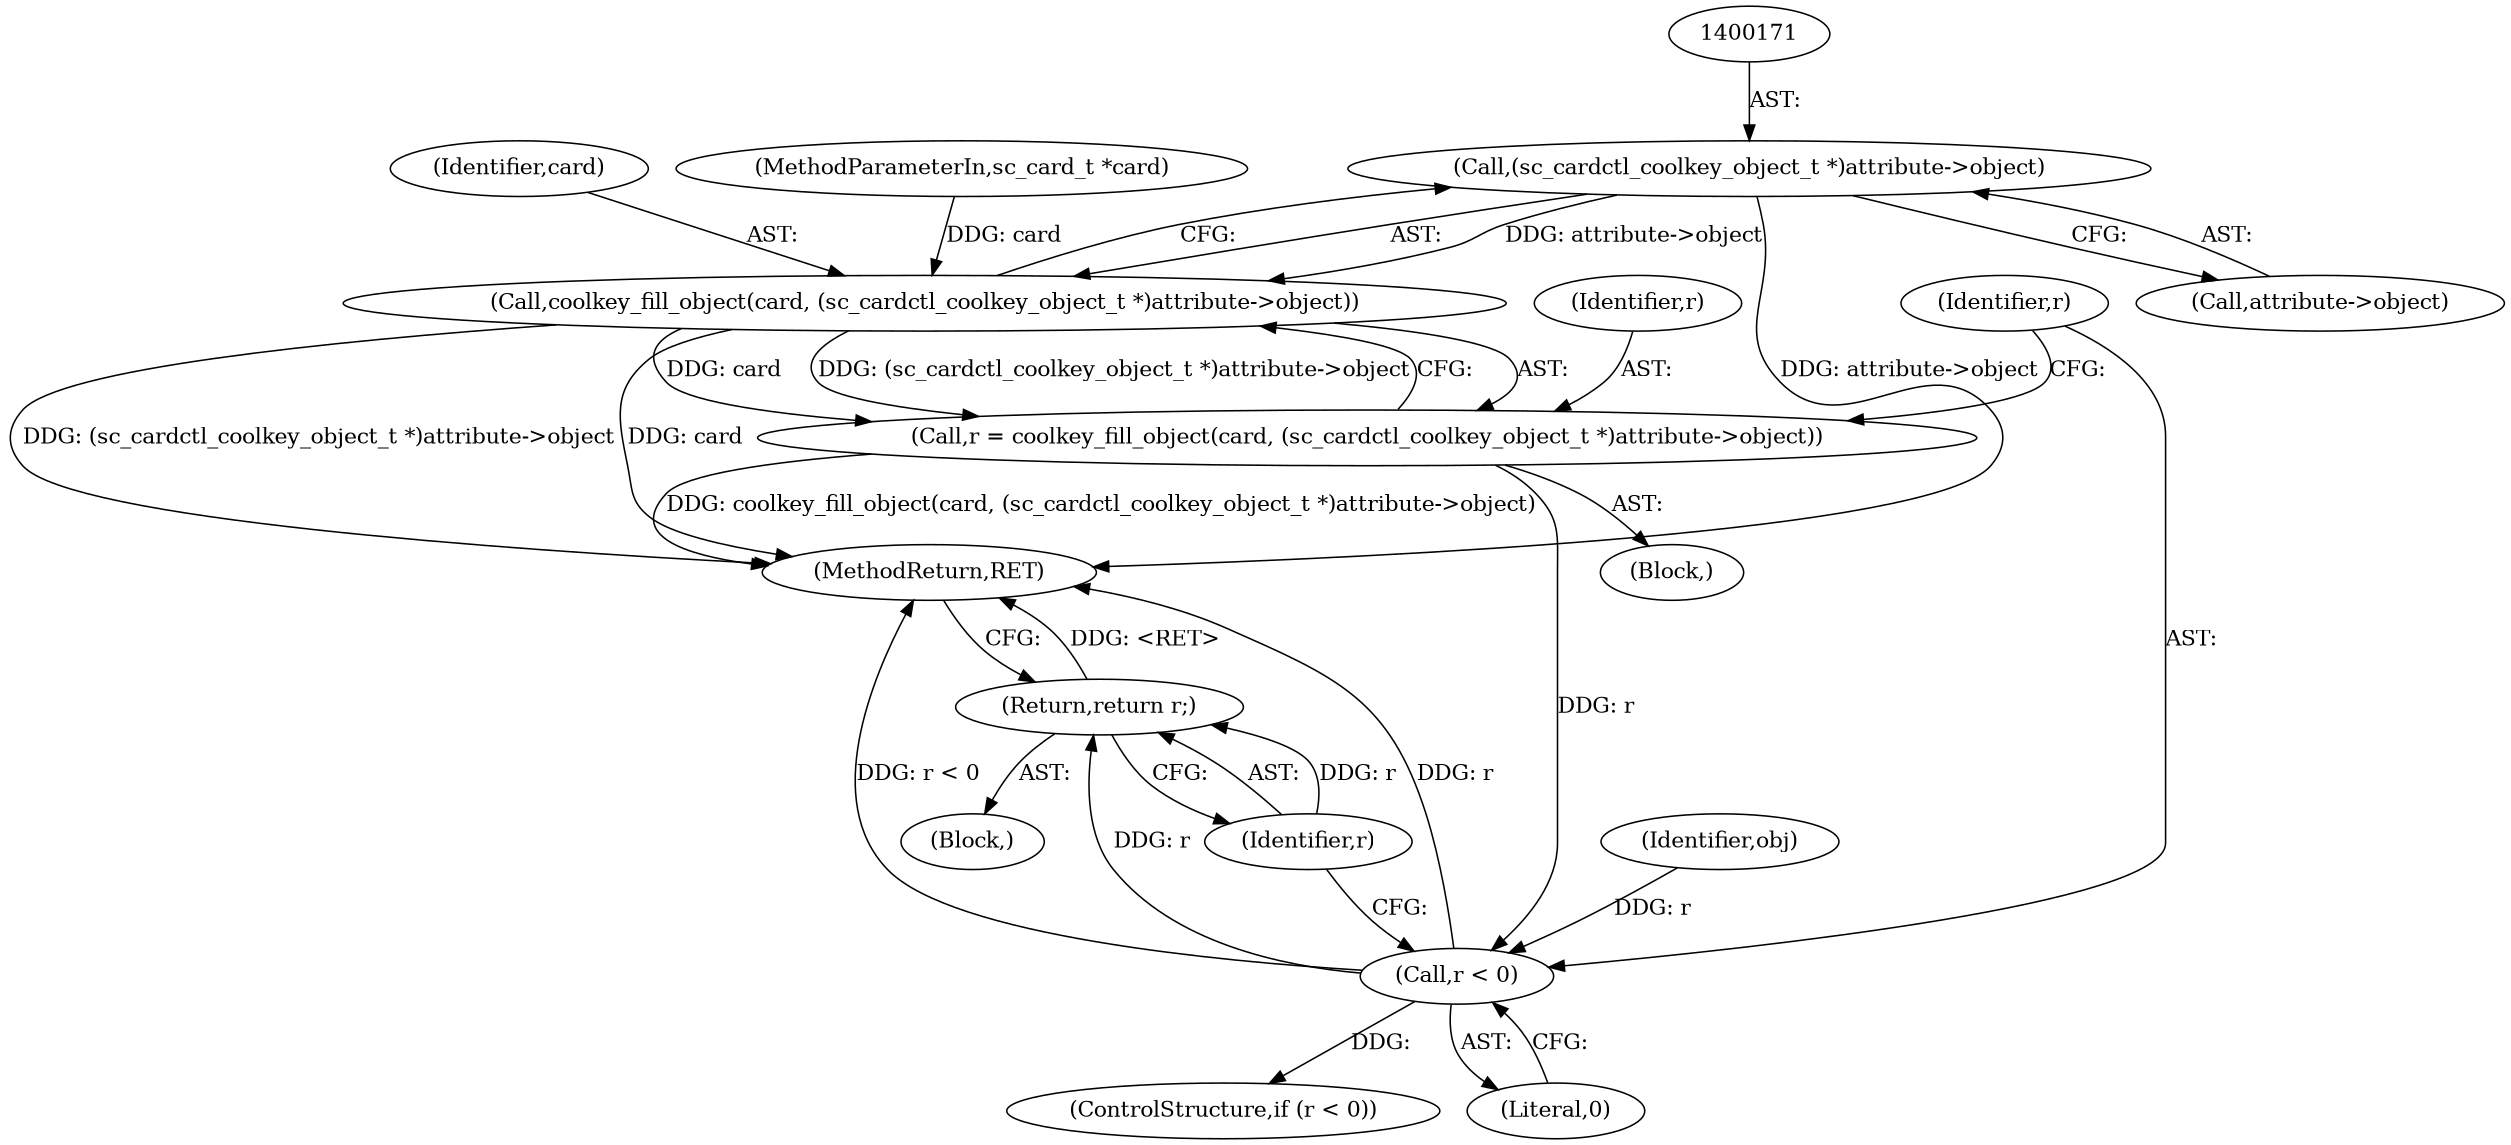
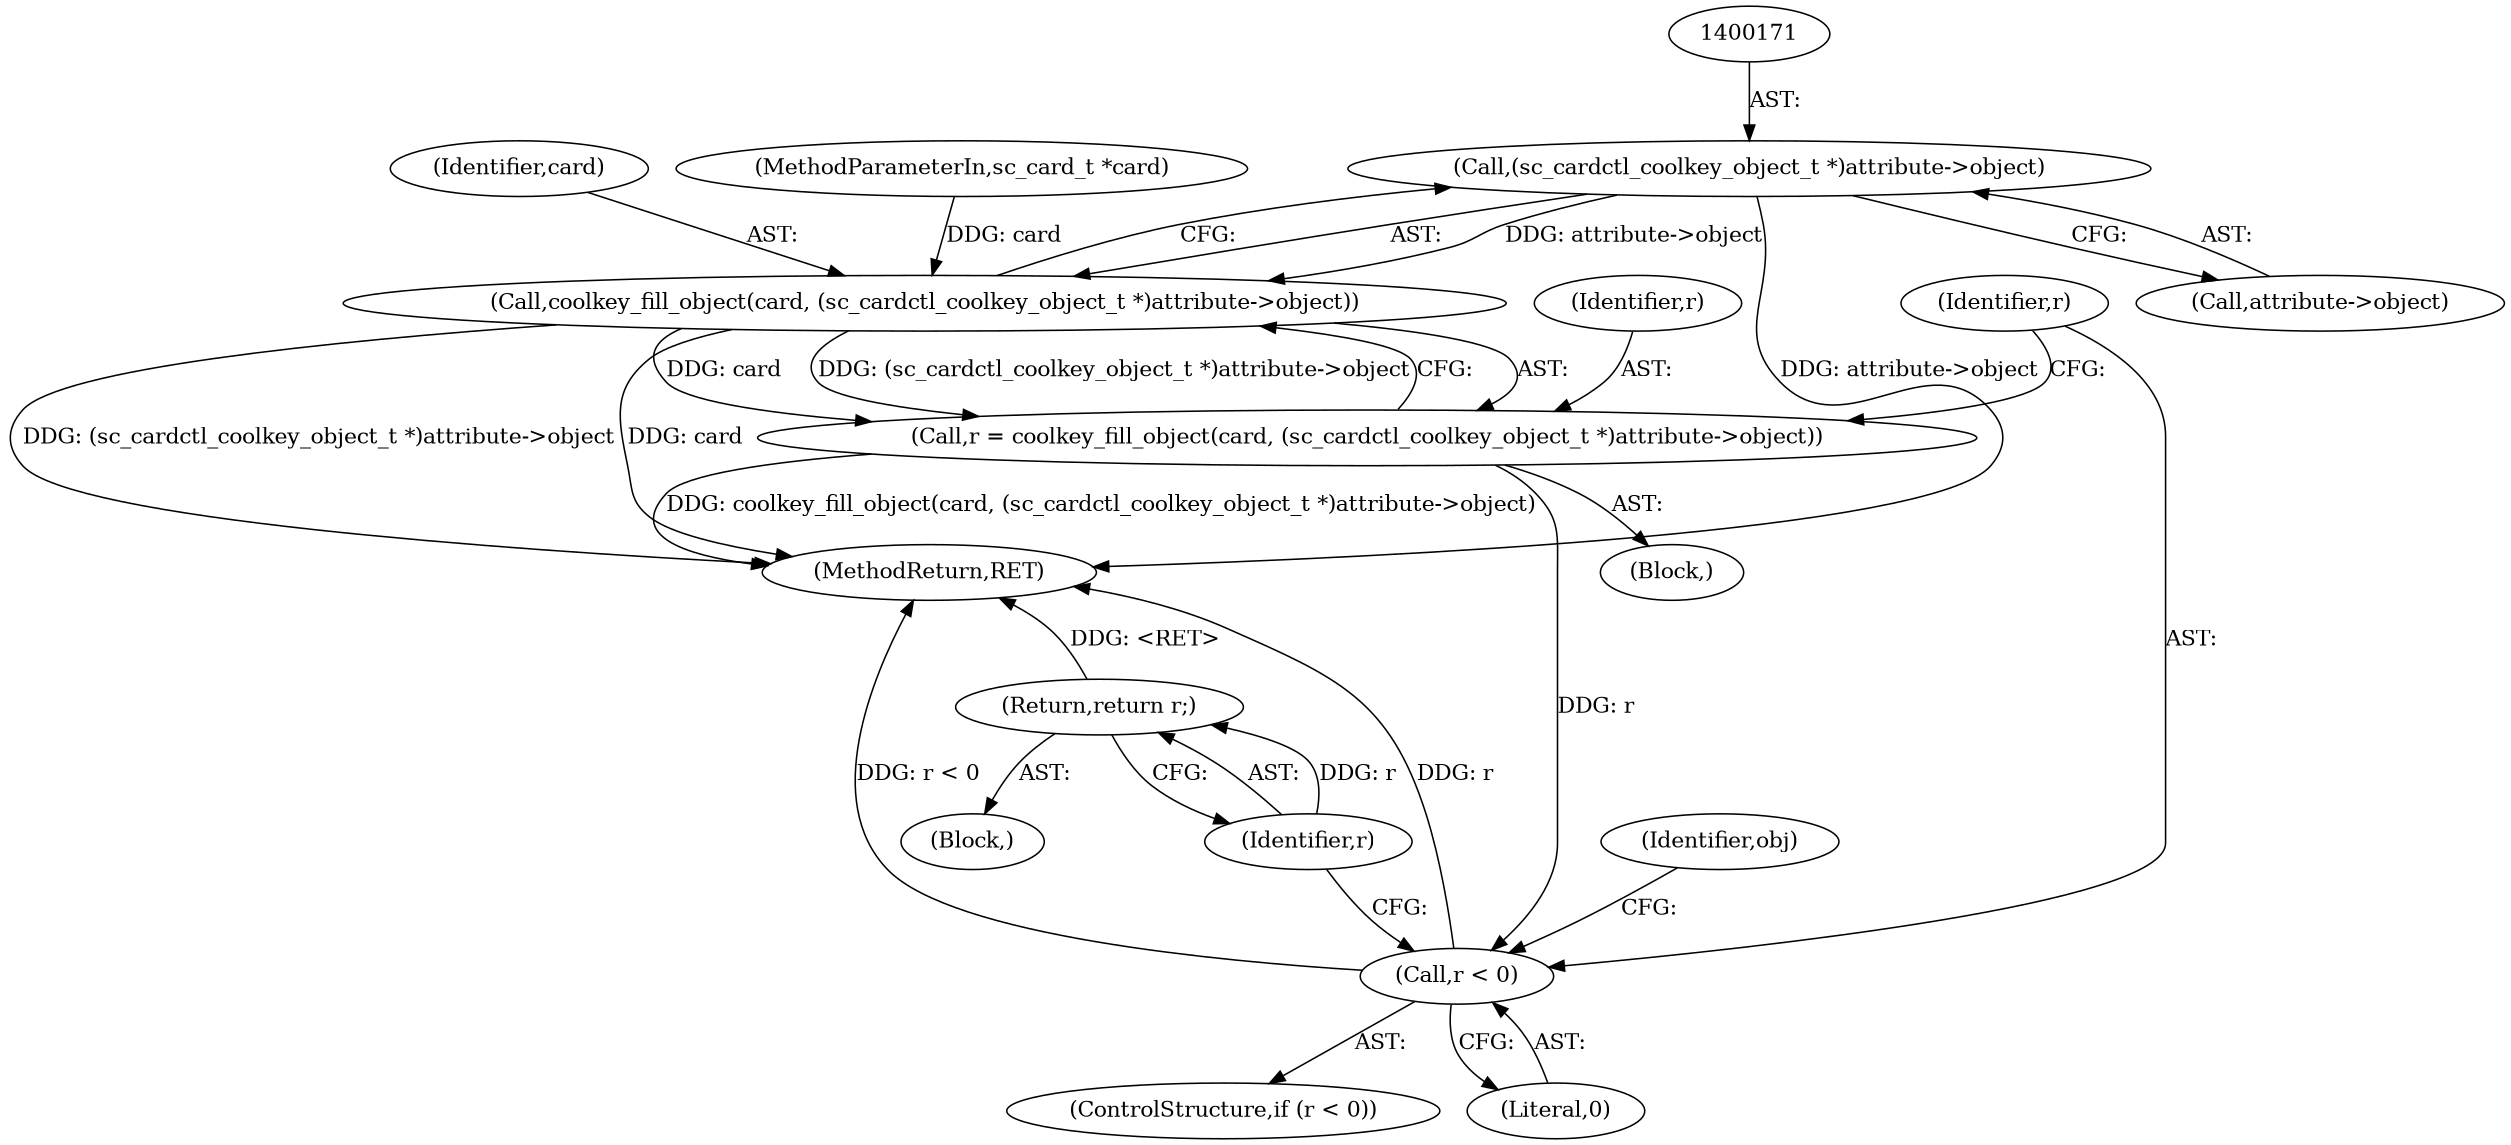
edge "(MethodReturn,RET)" -> "(Return,return r;)": removed, label "CFG:"
edge "(Identifier,obj)" -> "(Call,r < 0)": label "DDG: r" -> "CFG: "
edge "(Call,r < 0)" -> "(Return,return r;)": removed, label "DDG: r"
edge "(Call,r < 0)" -> "(ControlStructure,if (r < 0))": label "DDG: " -> "AST: "
edge "(Call,r < 0)" -> "(Literal,0)": label "AST: " -> "CFG: "
edge "(Literal,0)" -> "(Call,r < 0)": label "CFG: " -> "AST: "
